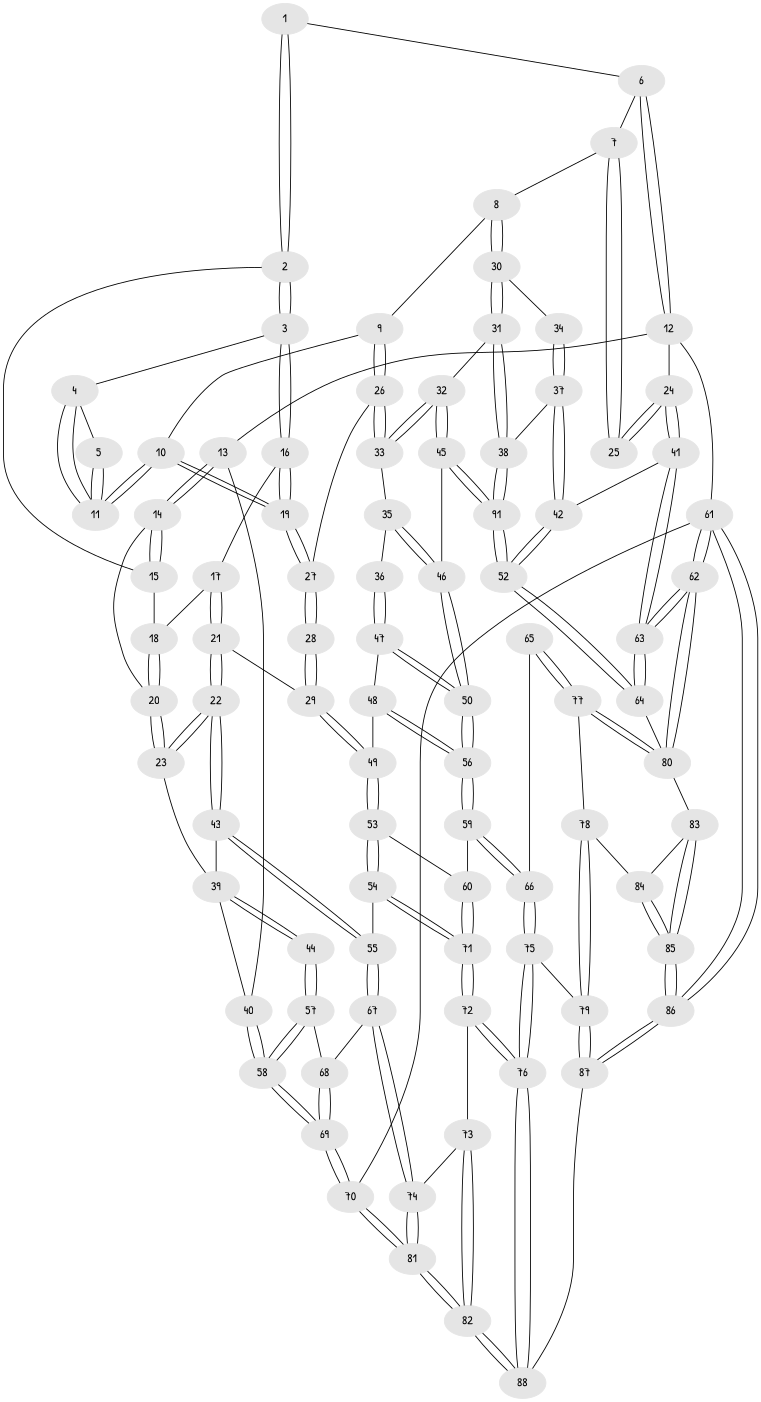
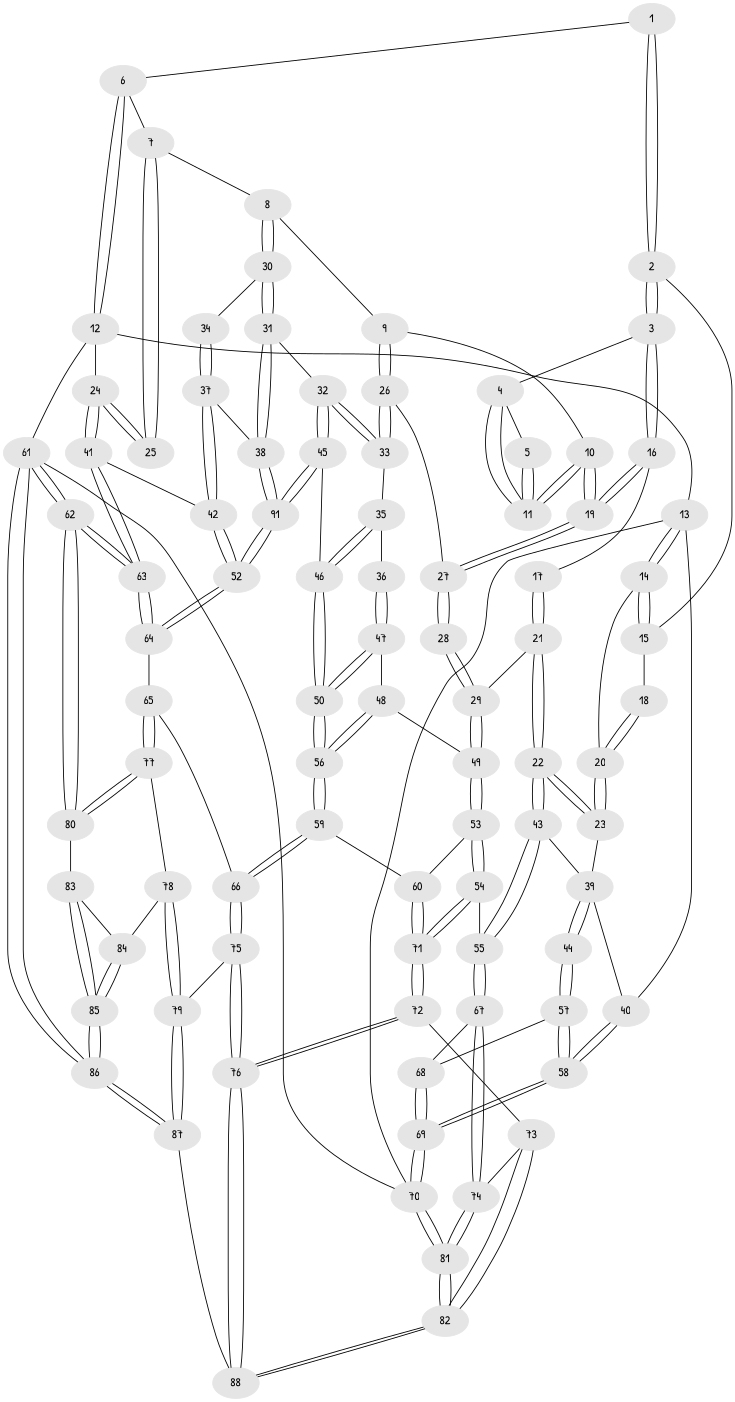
edge "17" -- "18": removed
edge "64" -- "80": now "64" -- "65"
edge "13" -- "70": added
